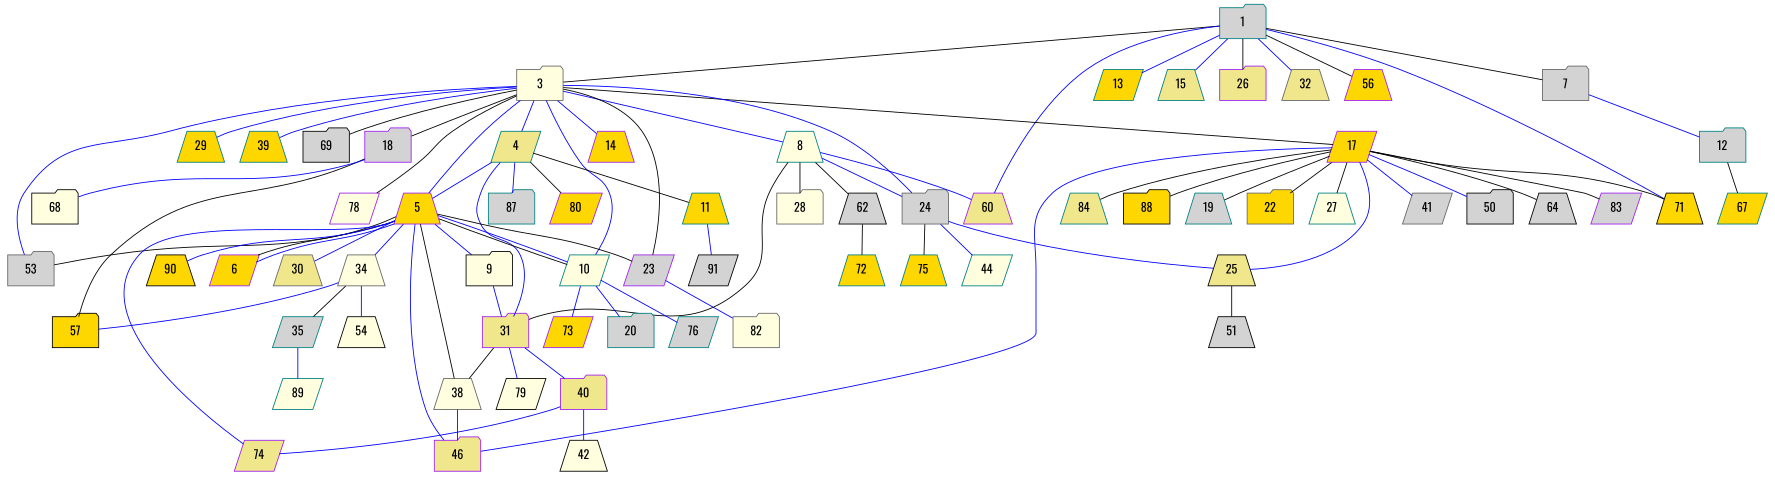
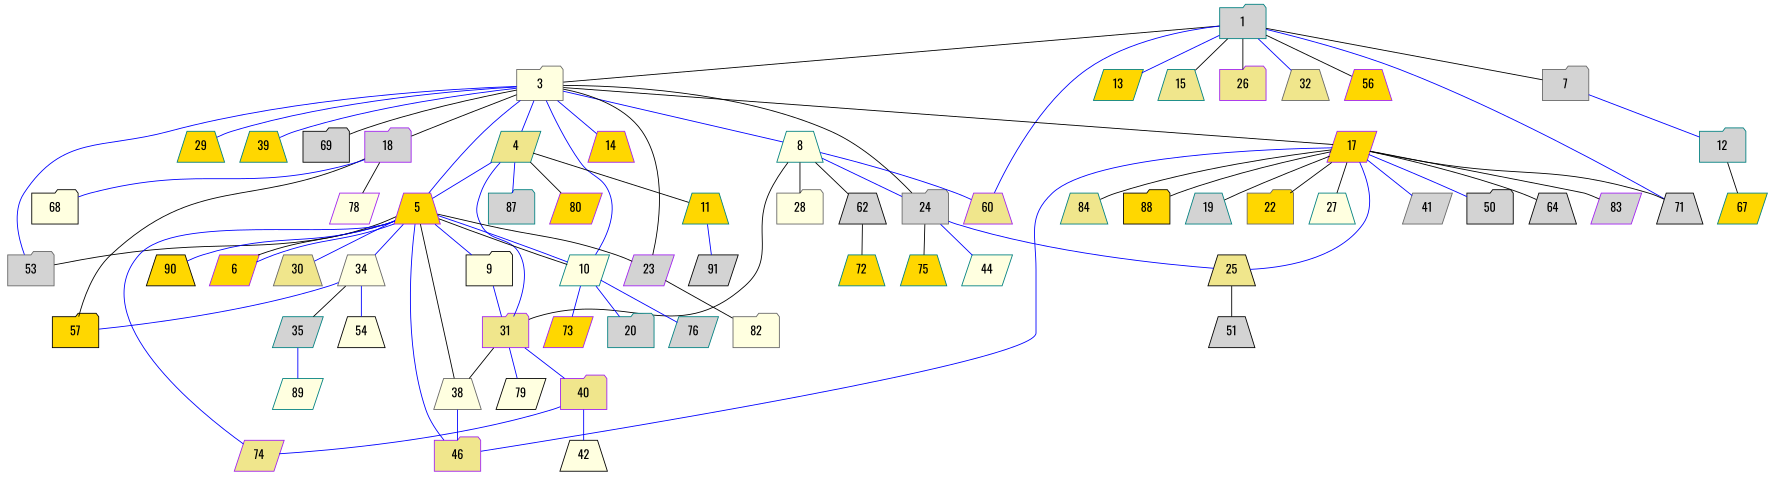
edge "1" -- "15": color blue -> black
edge "3" -- "24": color blue -> black
edge "3" -- "78": now "18" -- "78"
node "71": fillcolor gold -> lightgrey
edge "23" -- "82": color blue -> black
